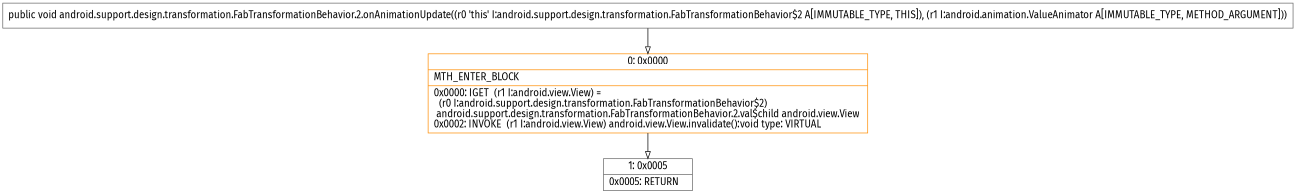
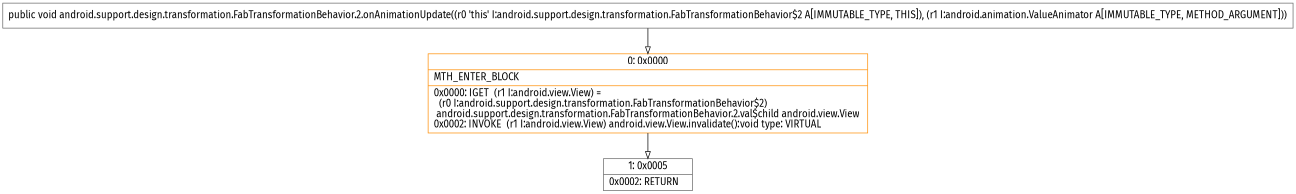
node "1: 0x0005": text "0x0005: RETURN" -> "0x0002: RETURN"
